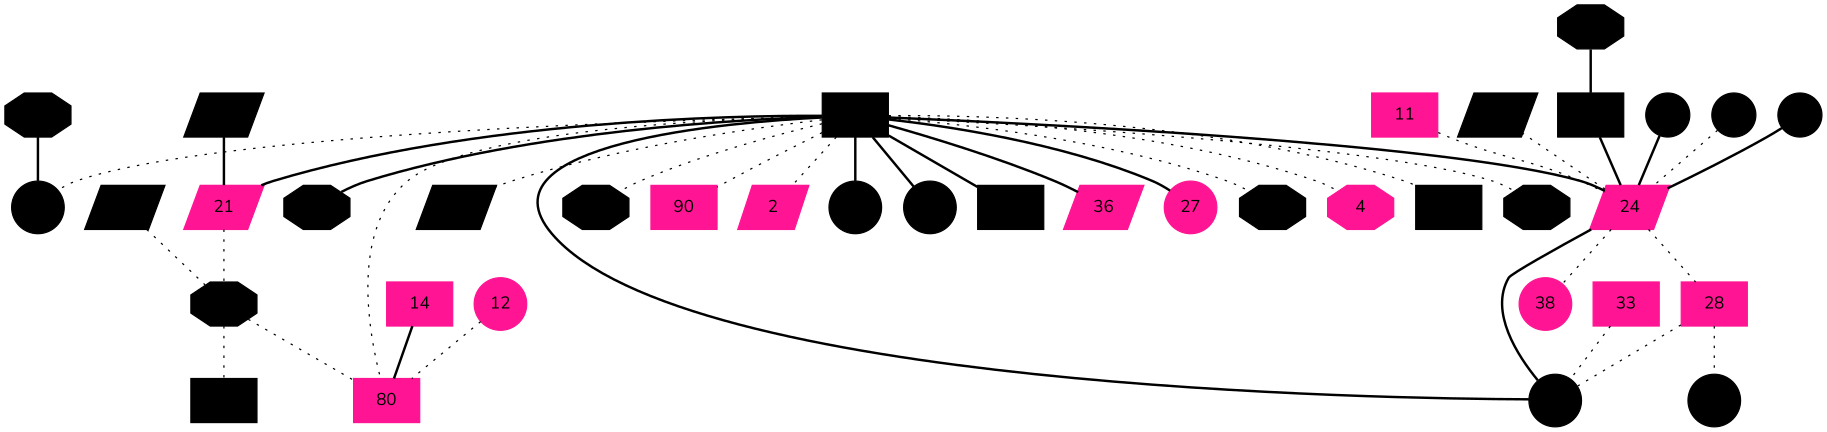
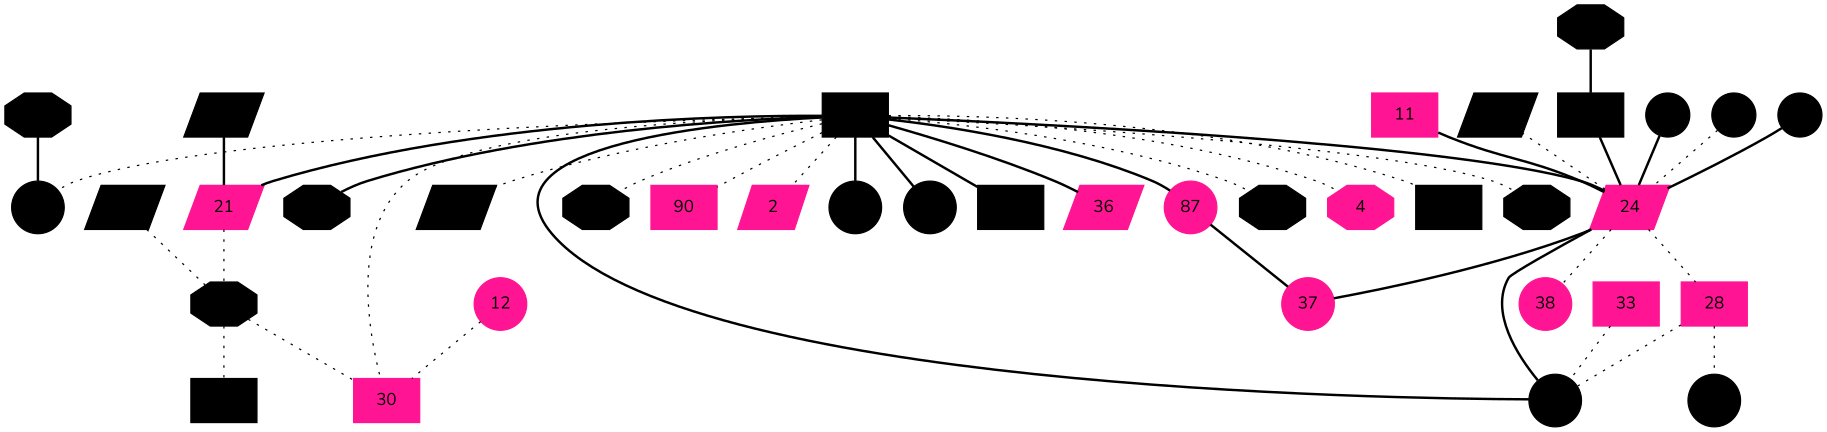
edge "11" -- "24": style dotted -> bold
node "27": label "27" -> "87"
node "14": removed
node "37": added
node "80": label "80" -> "30"
